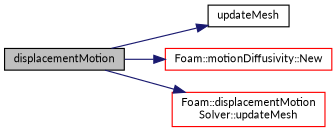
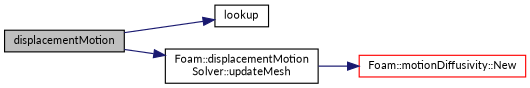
node "updateMesh": label "updateMesh" -> "lookup"
edge "displacementMotion" -> "Foam::motionDiffusivity::New": now "Foam::displacementMotion Solver::updateMesh" -> "Foam::motionDiffusivity::New"
node "Foam::displacementMotion Solver::updateMesh": color red -> black
